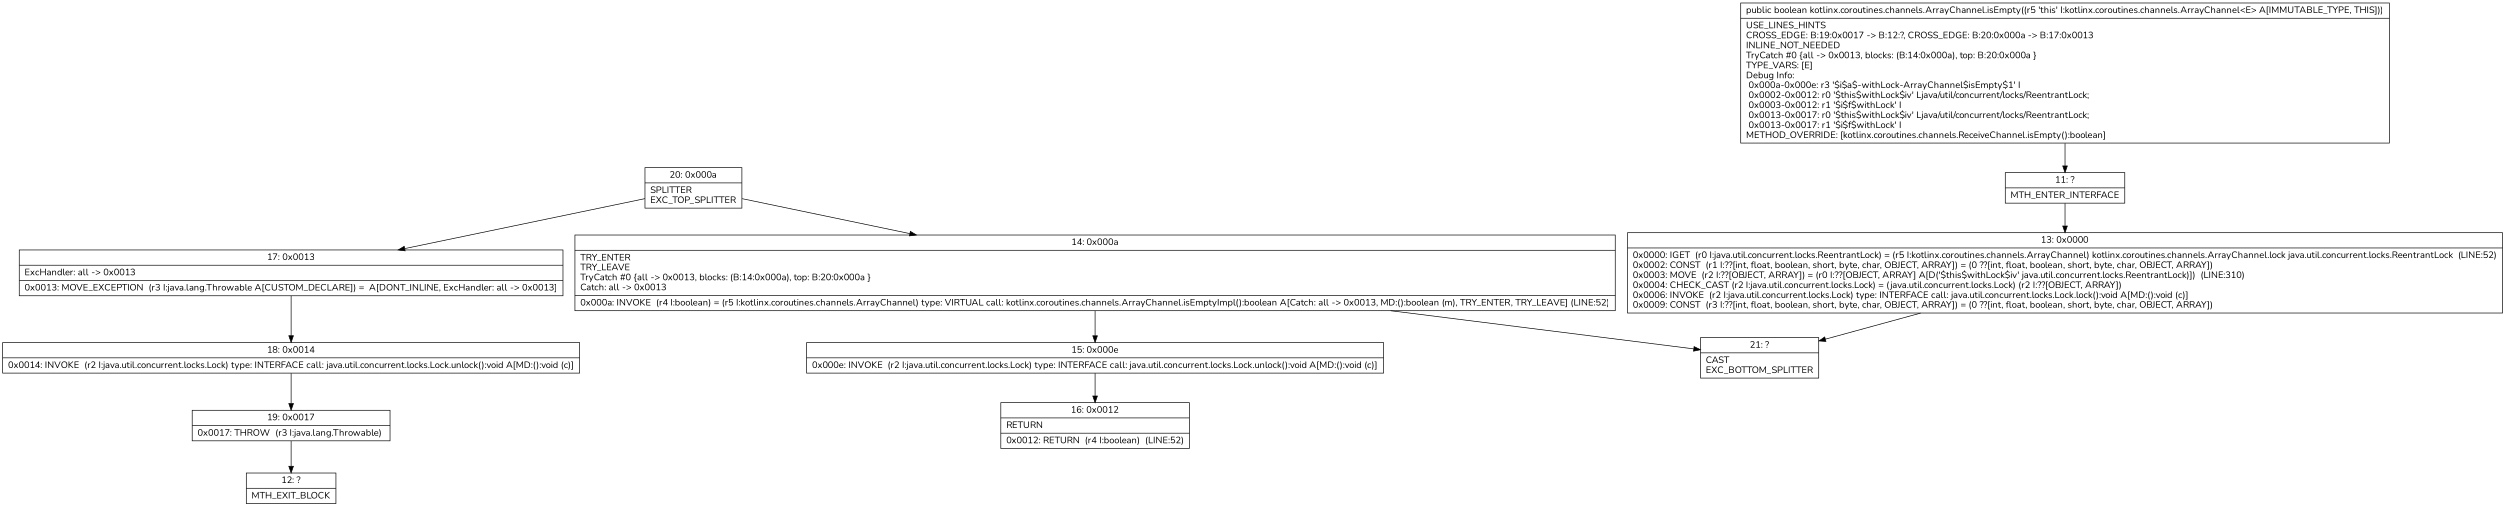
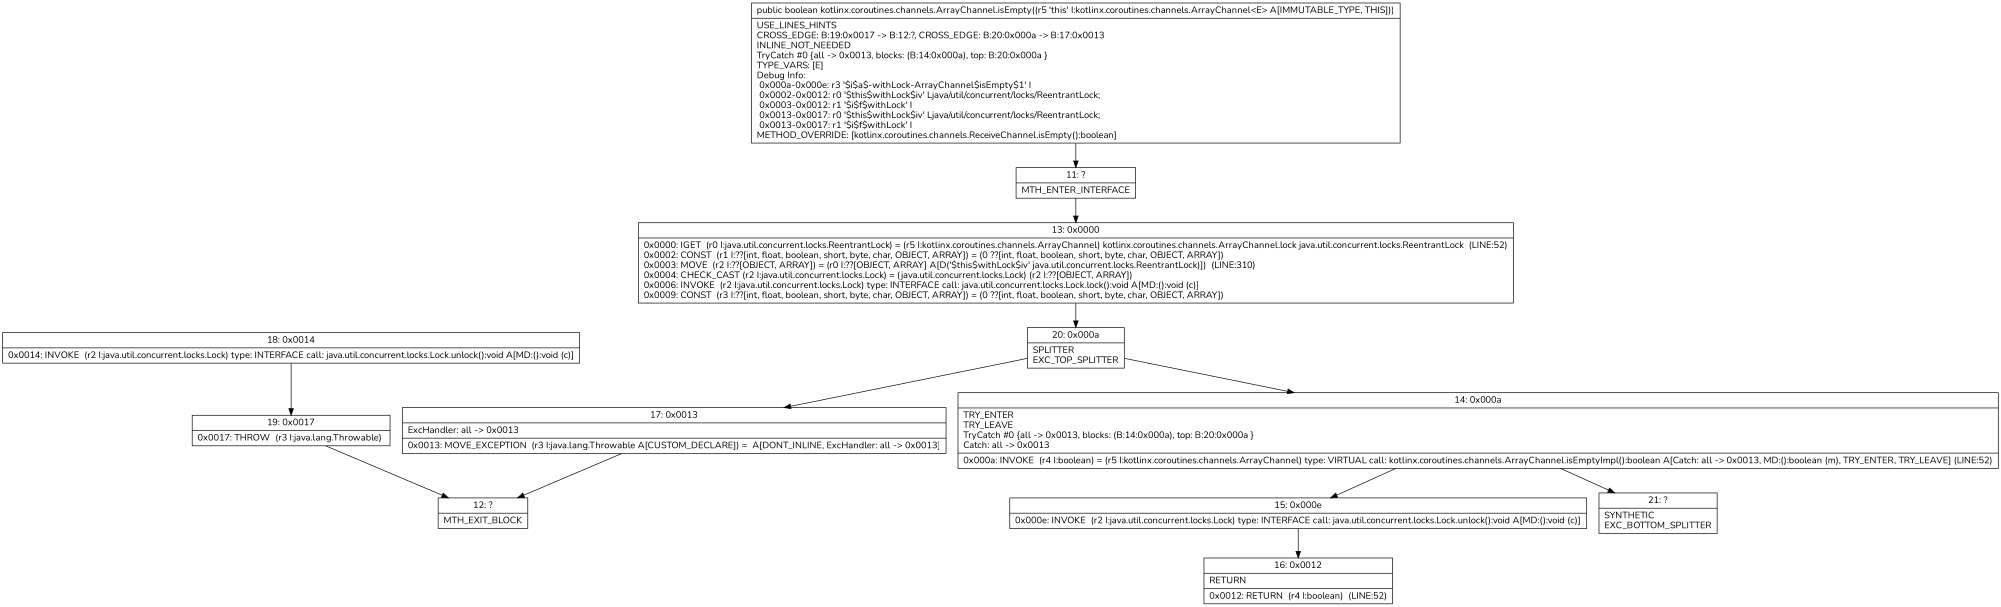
edge "17: 0x0013" -> "18: 0x0014": now "17: 0x0013" -> "12: ?"
edge "13: 0x0000" -> "21: ?": now "13: 0x0000" -> "20: 0x000a"
node "21: ?": text "CAST" -> "SYNTHETIC"
